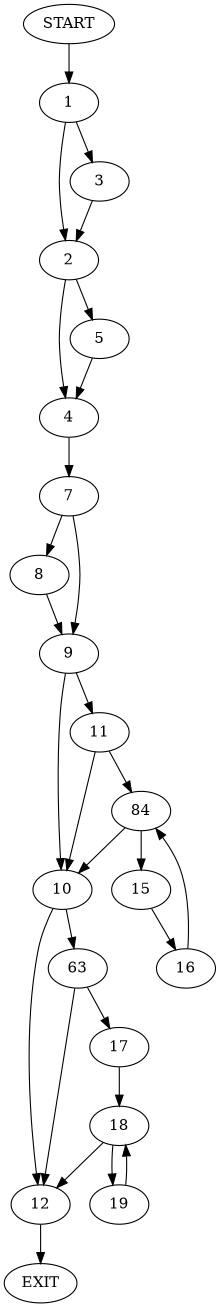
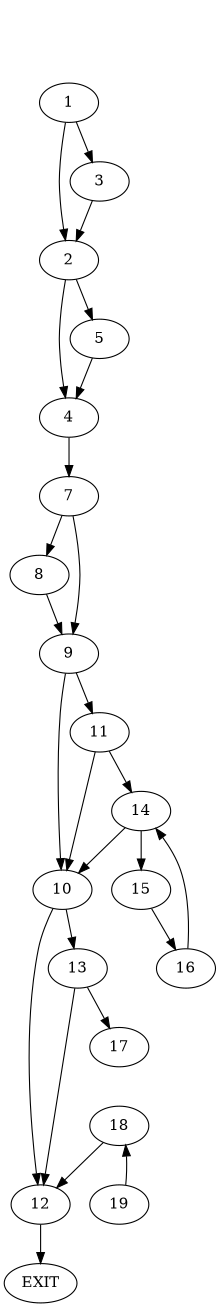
node "START": removed
node "84": label "84" -> "14"
node "63": label "63" -> "13"
edge "17" -> "18": removed
edge "18" -> "19": removed
